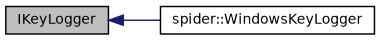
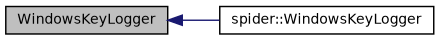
node "IKeyLogger": label "IKeyLogger" -> "WindowsKeyLogger"
